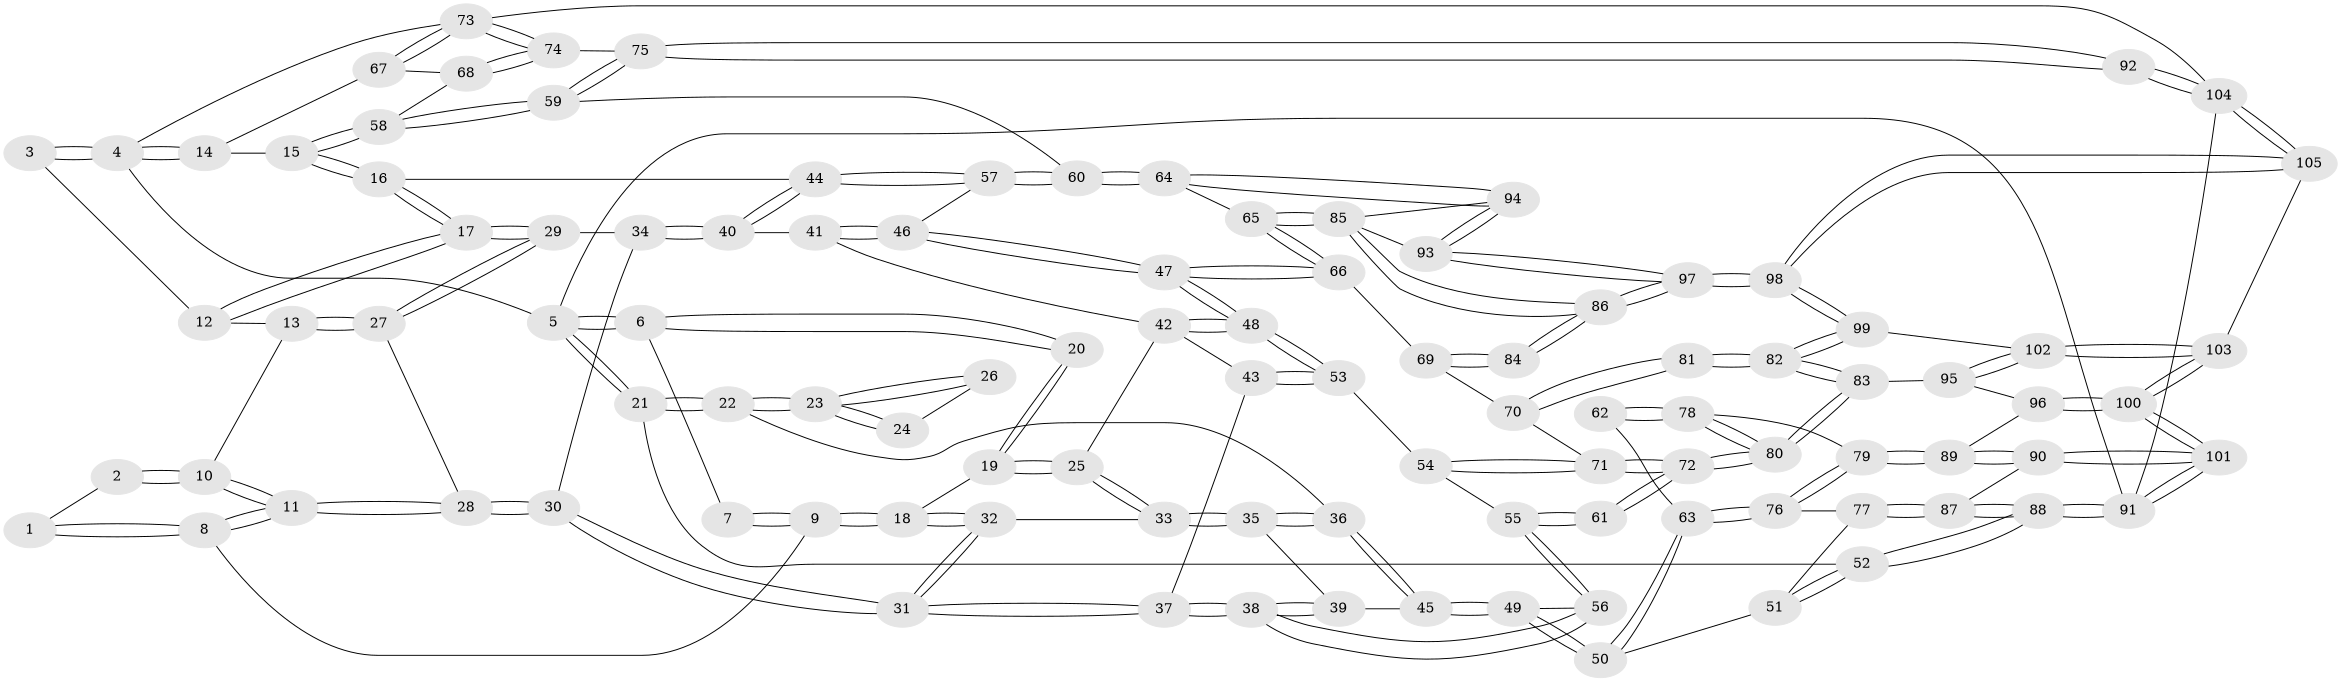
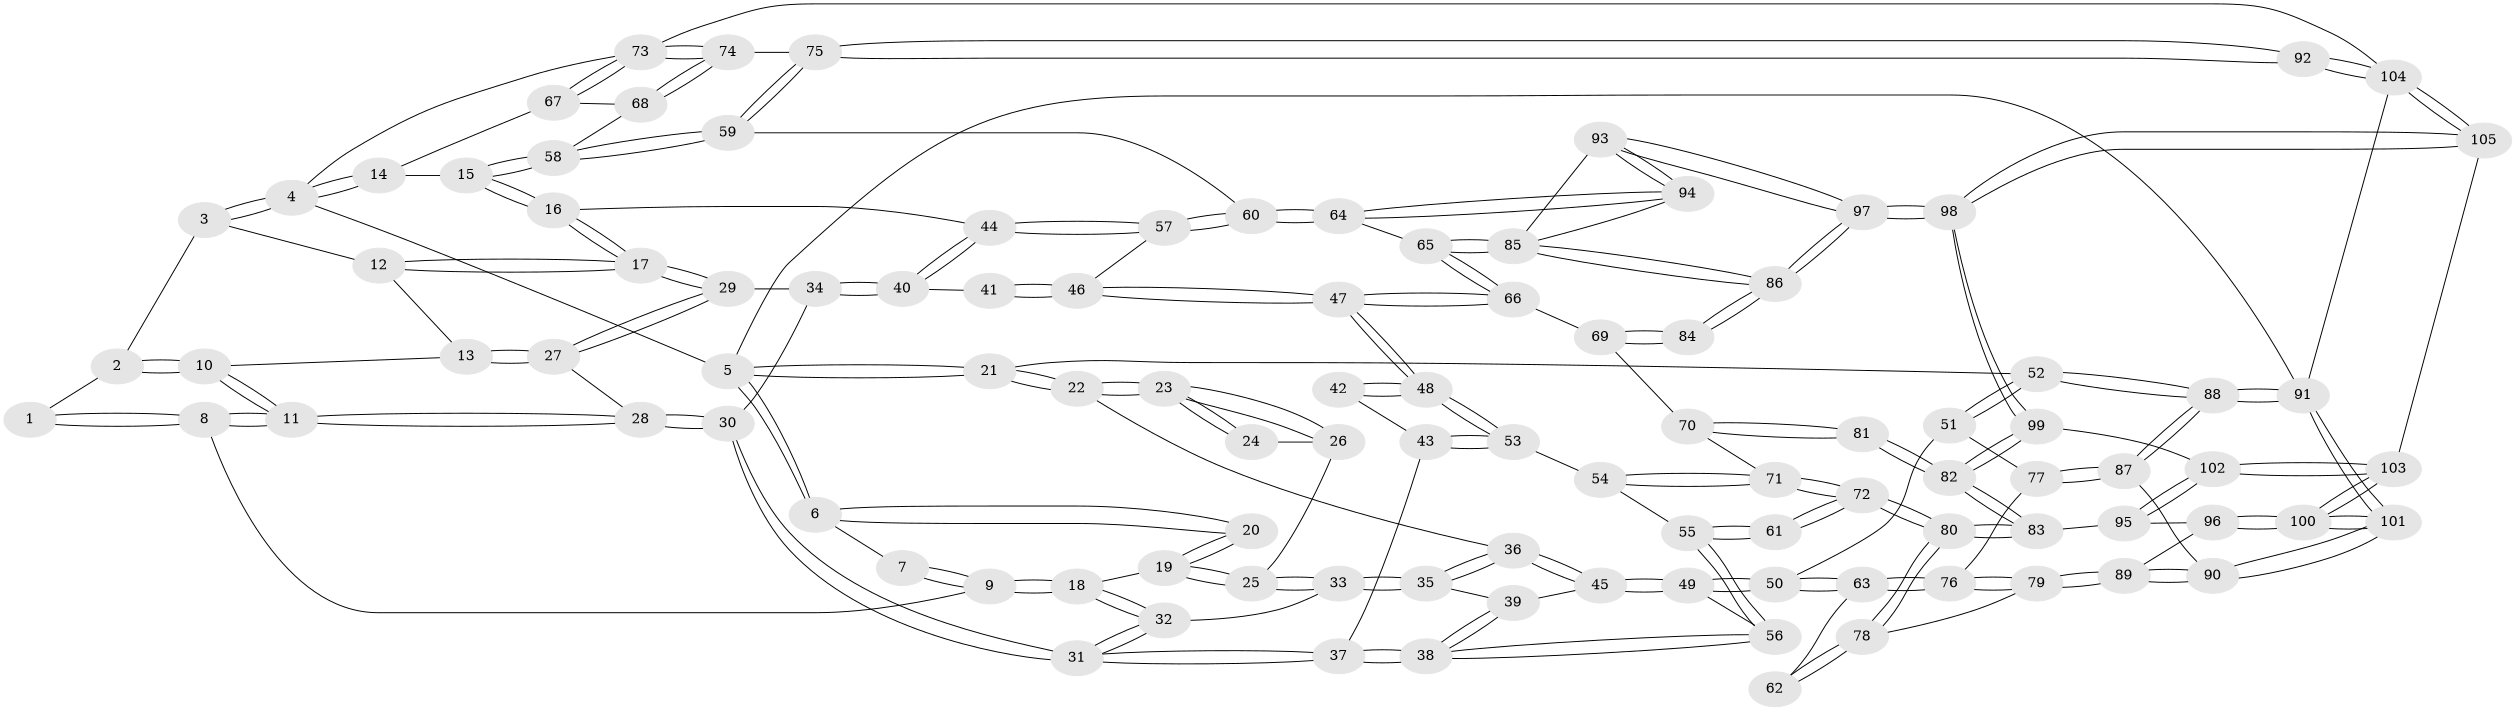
edge "41" -- "42": removed
edge "3" -- "2": added
edge "42" -- "25": now "26" -- "25"
